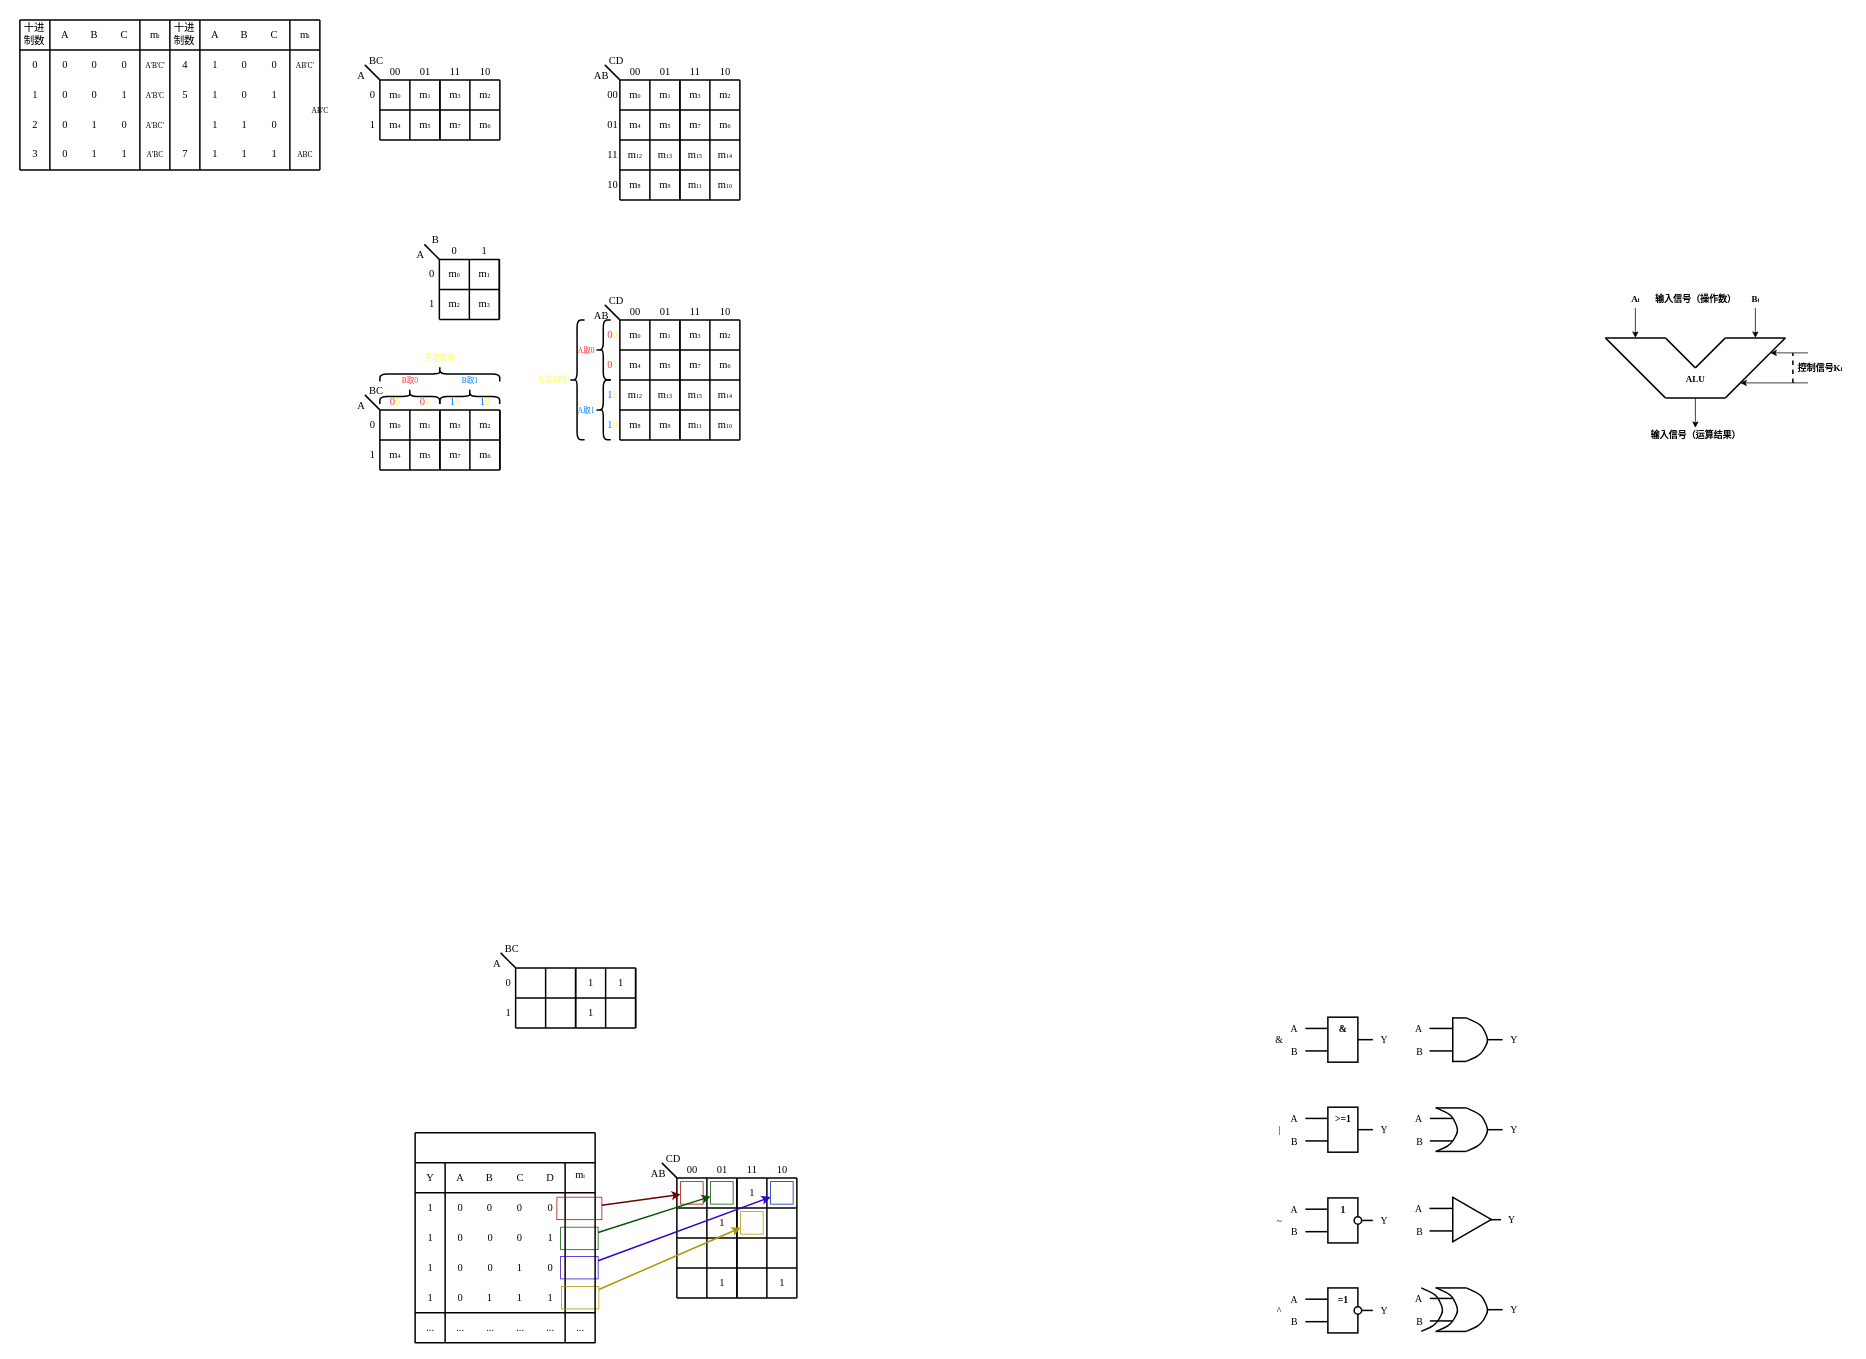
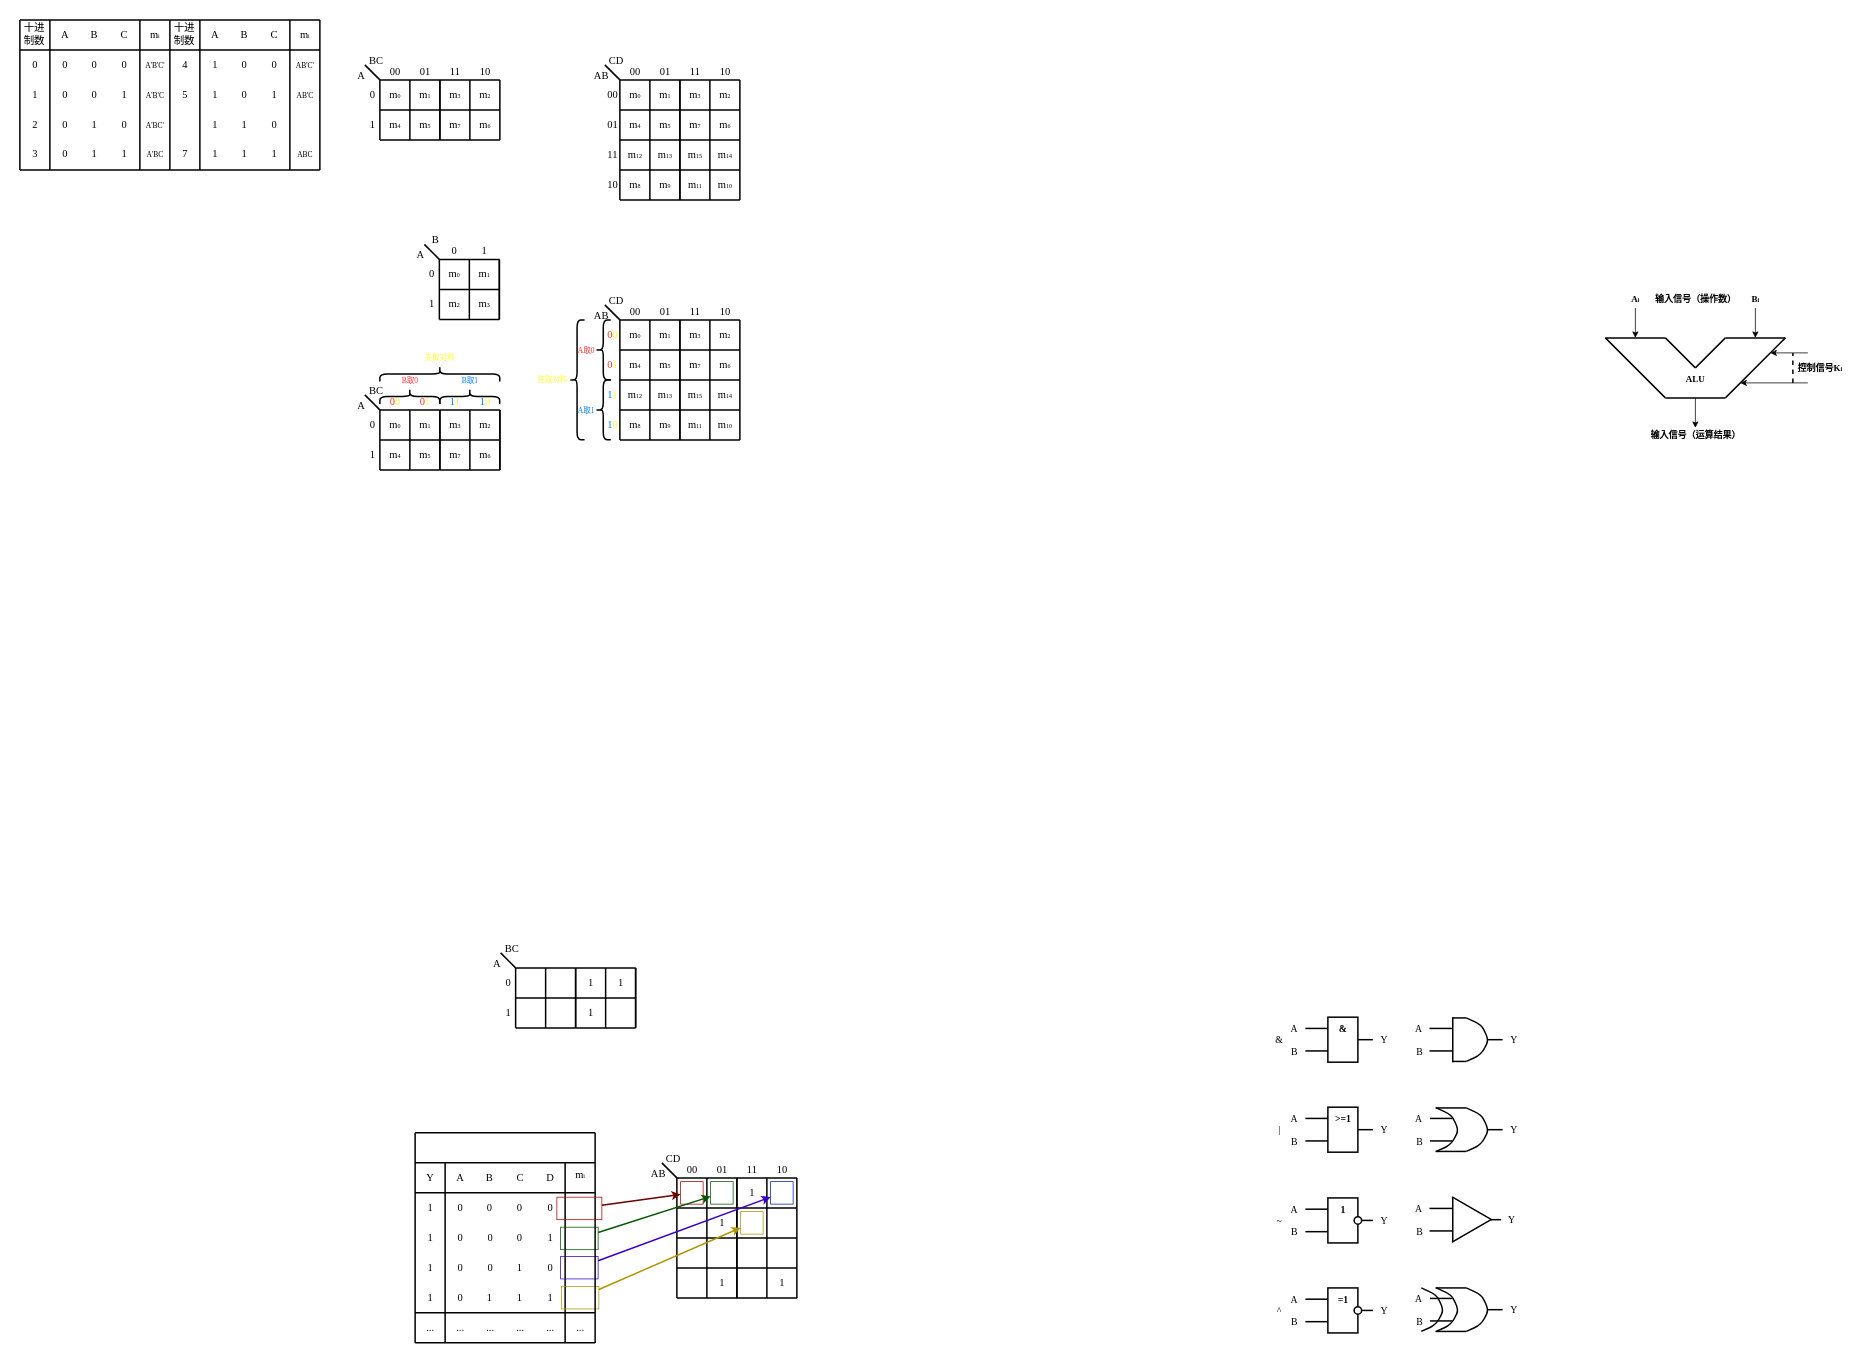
node "AB'C": moved (320, 110) -> (305, 95)
